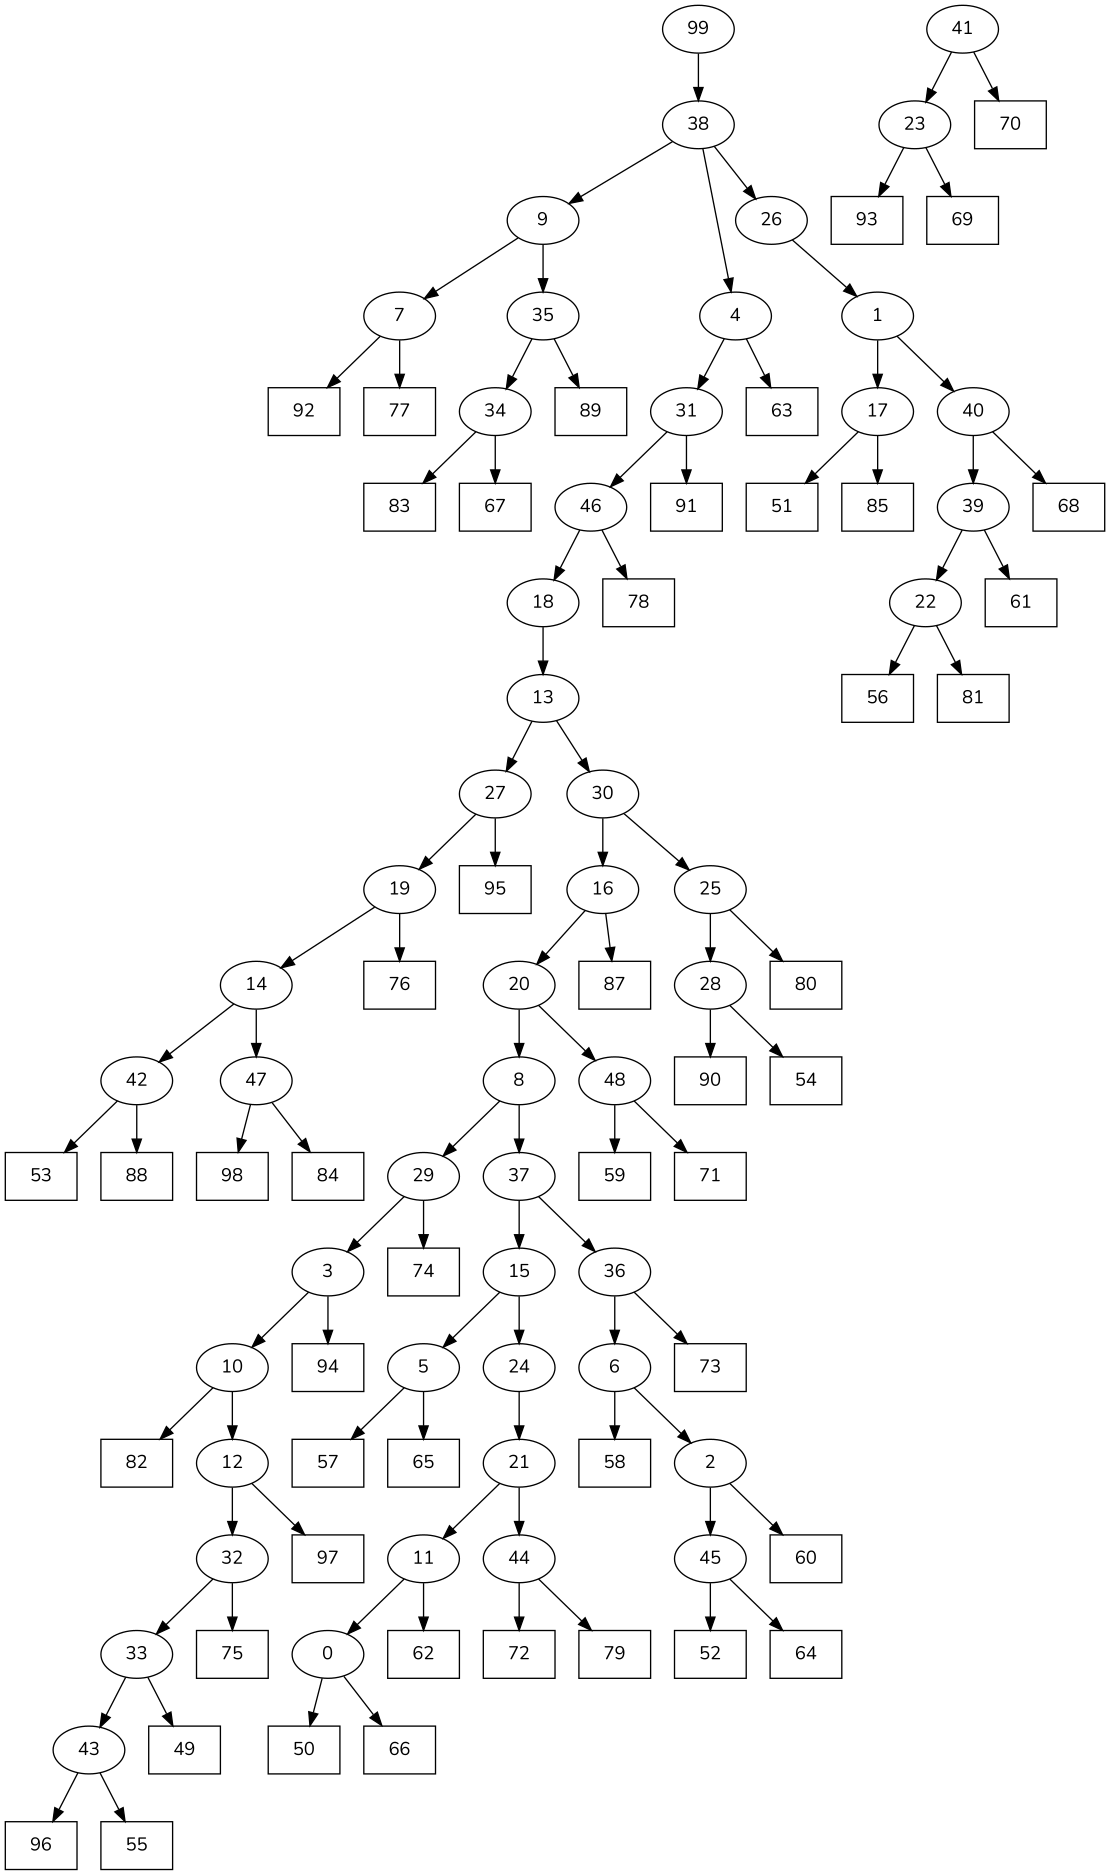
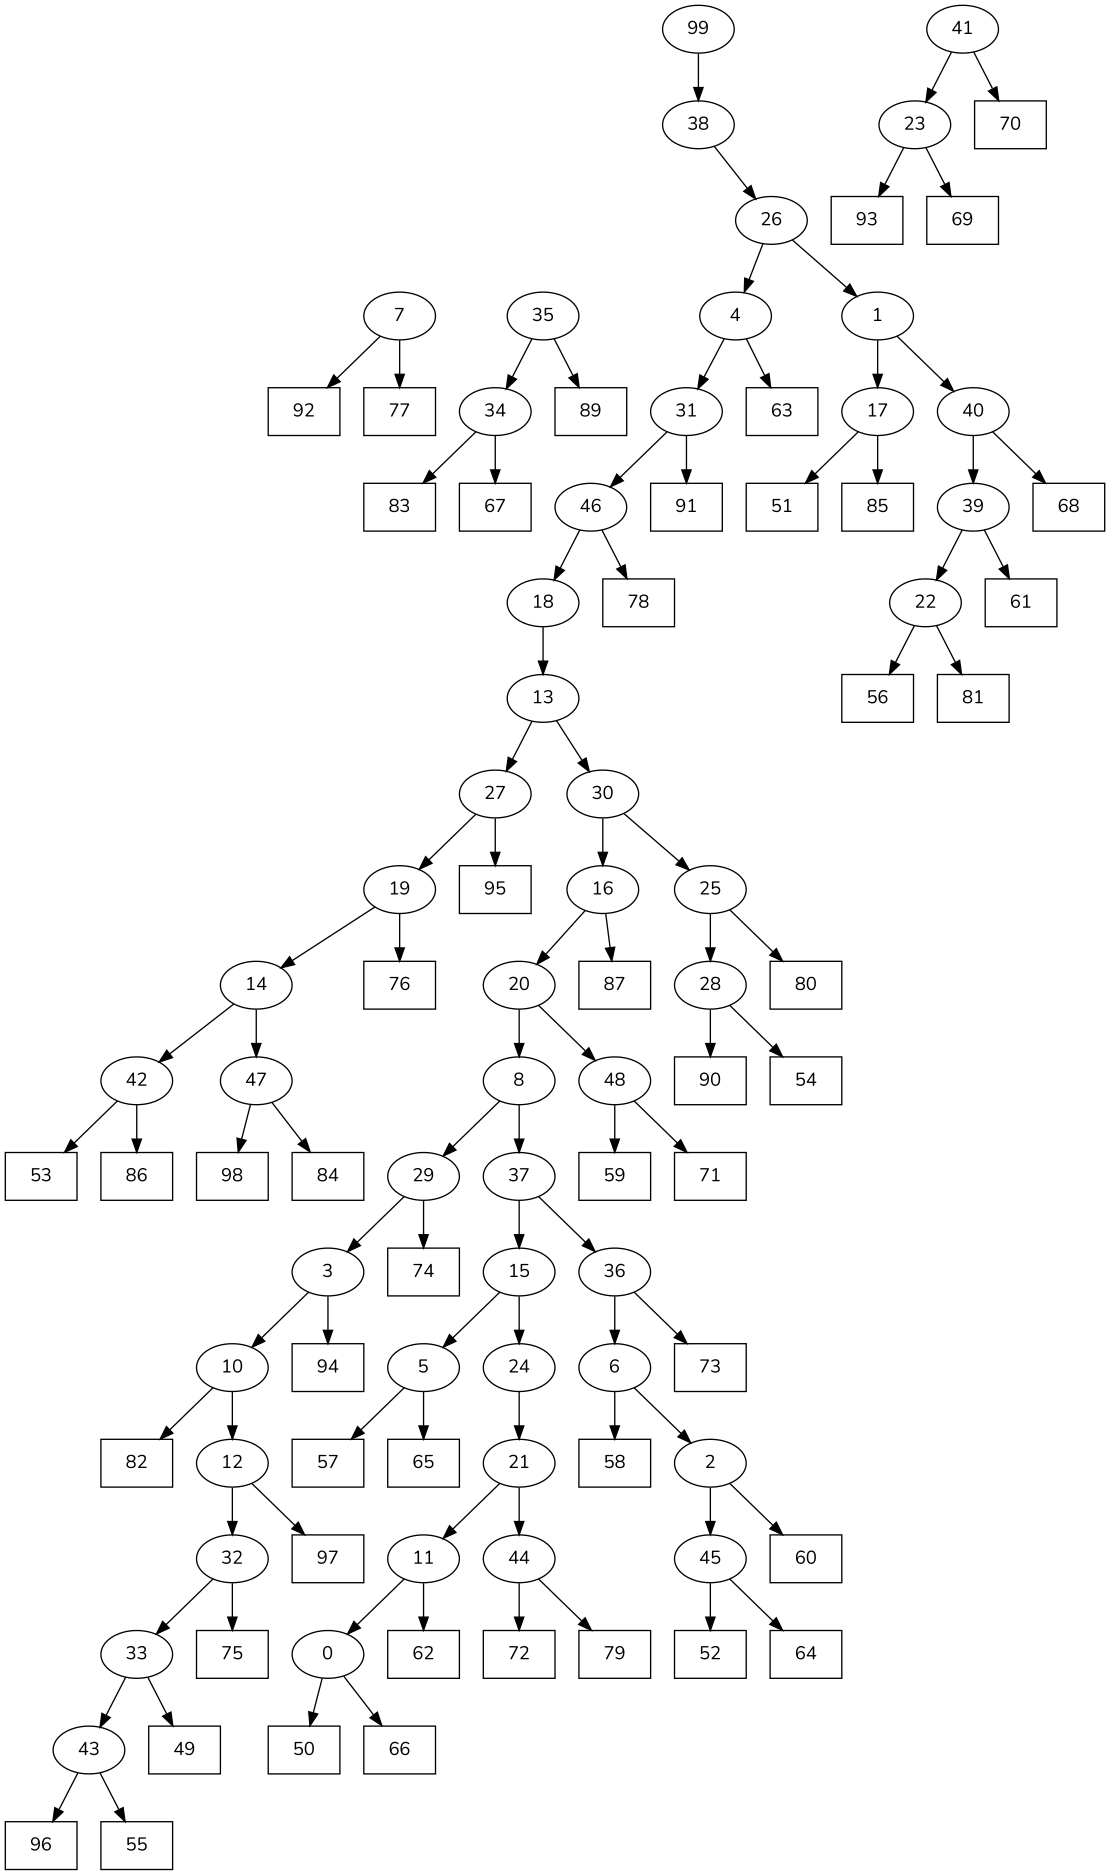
edge "38" -> "4": now "26" -> "4"
node "9": removed
node "88": label "88" -> "86"
